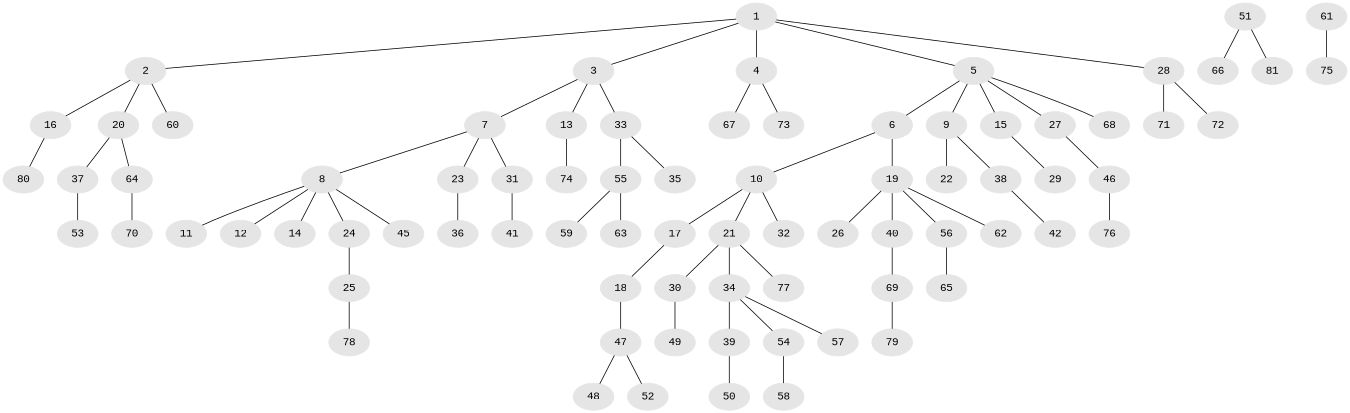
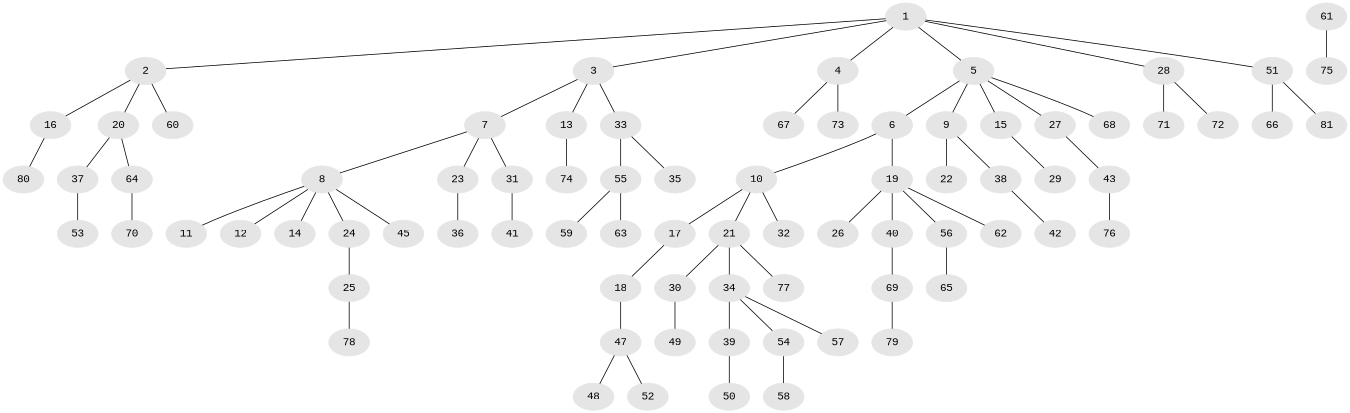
edge "1" -- "51": added
node "46": label "46" -> "43"
